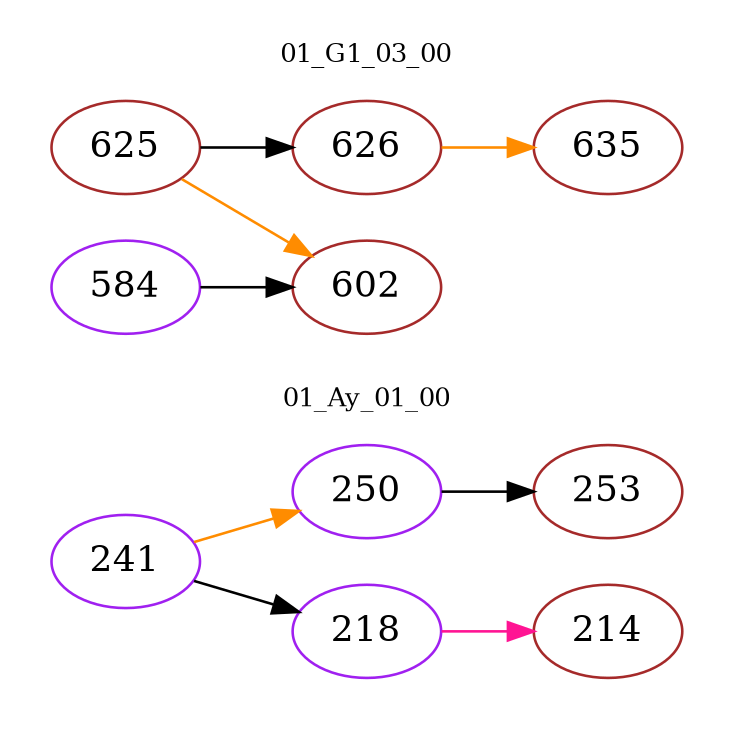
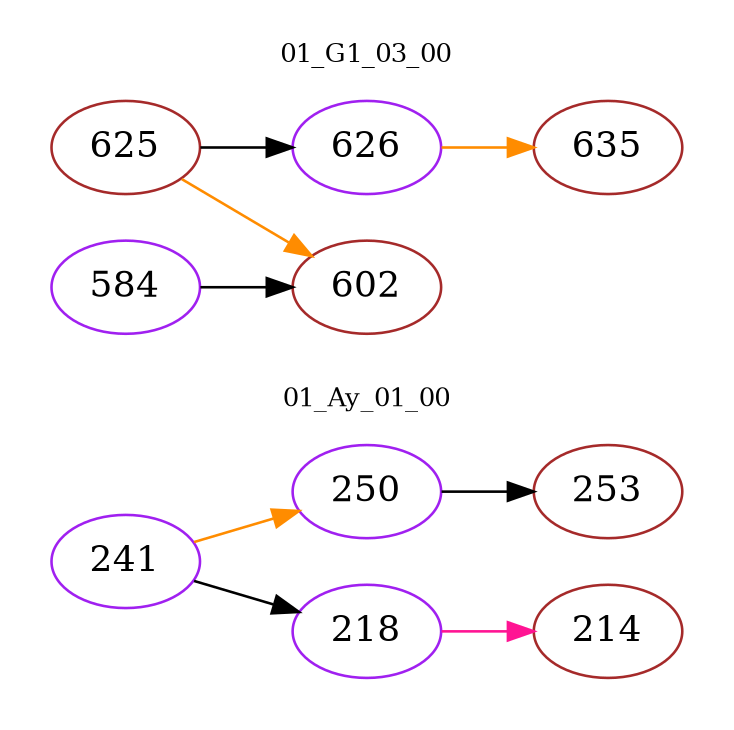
node "626": color brown -> purple
